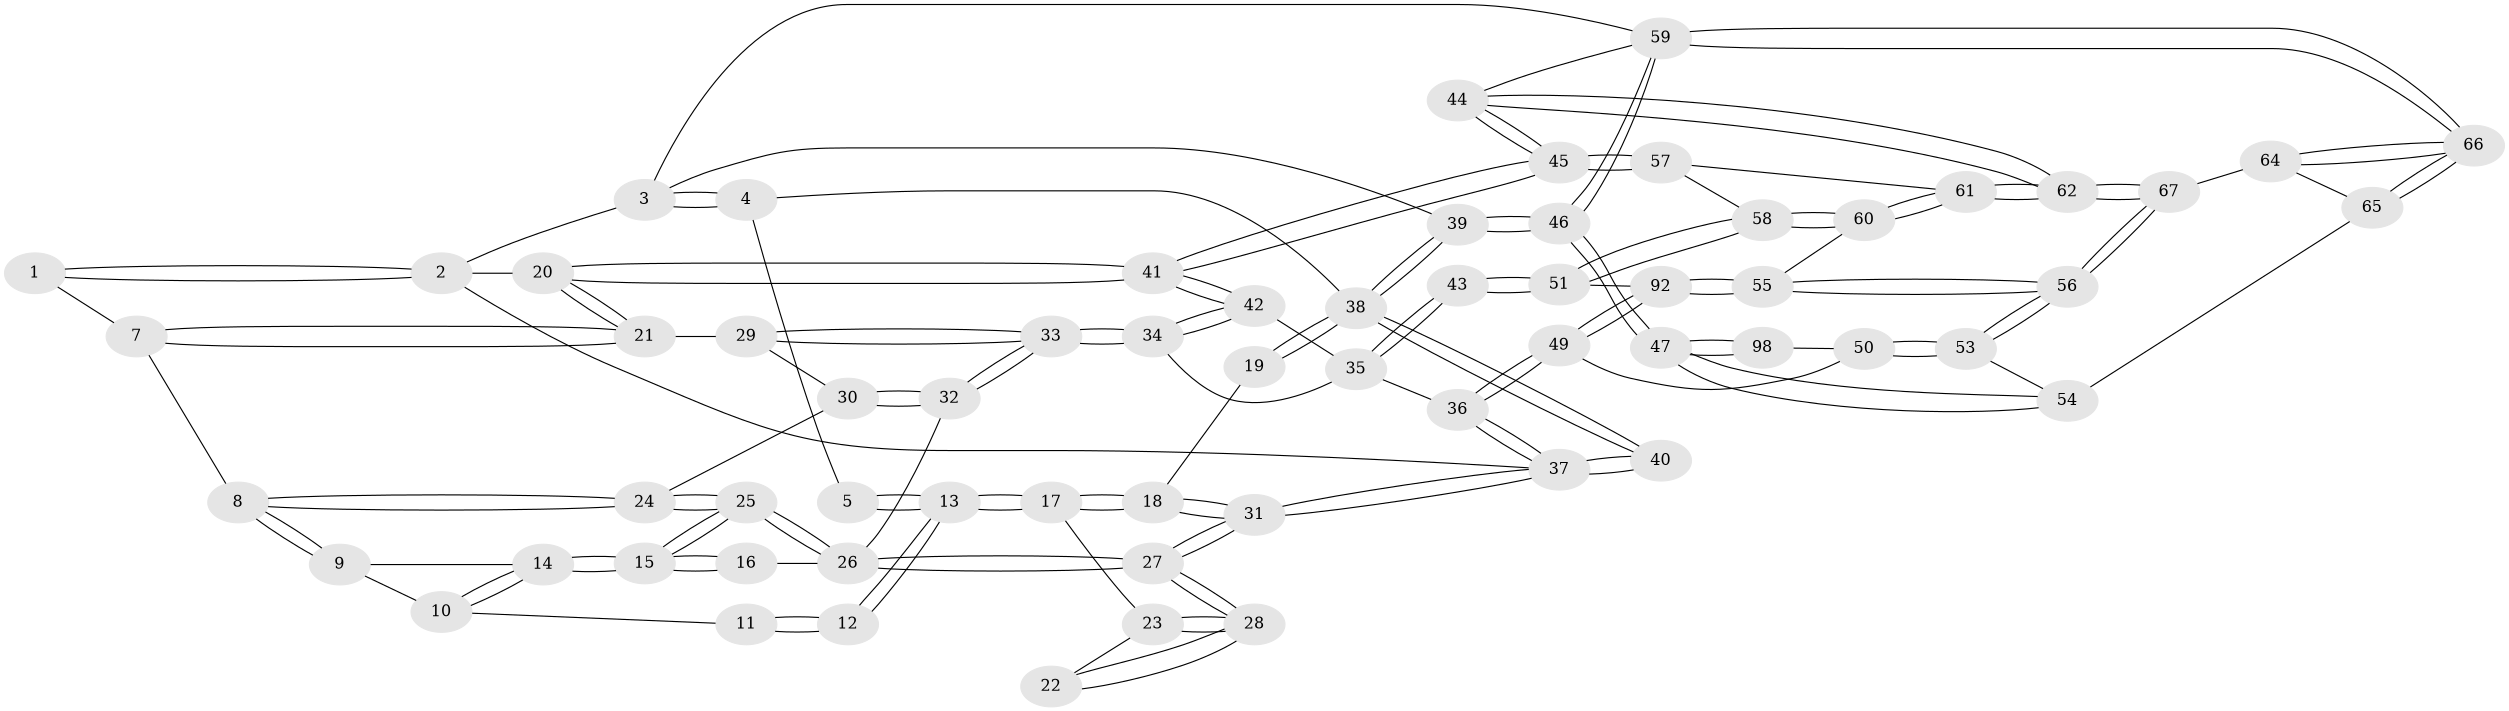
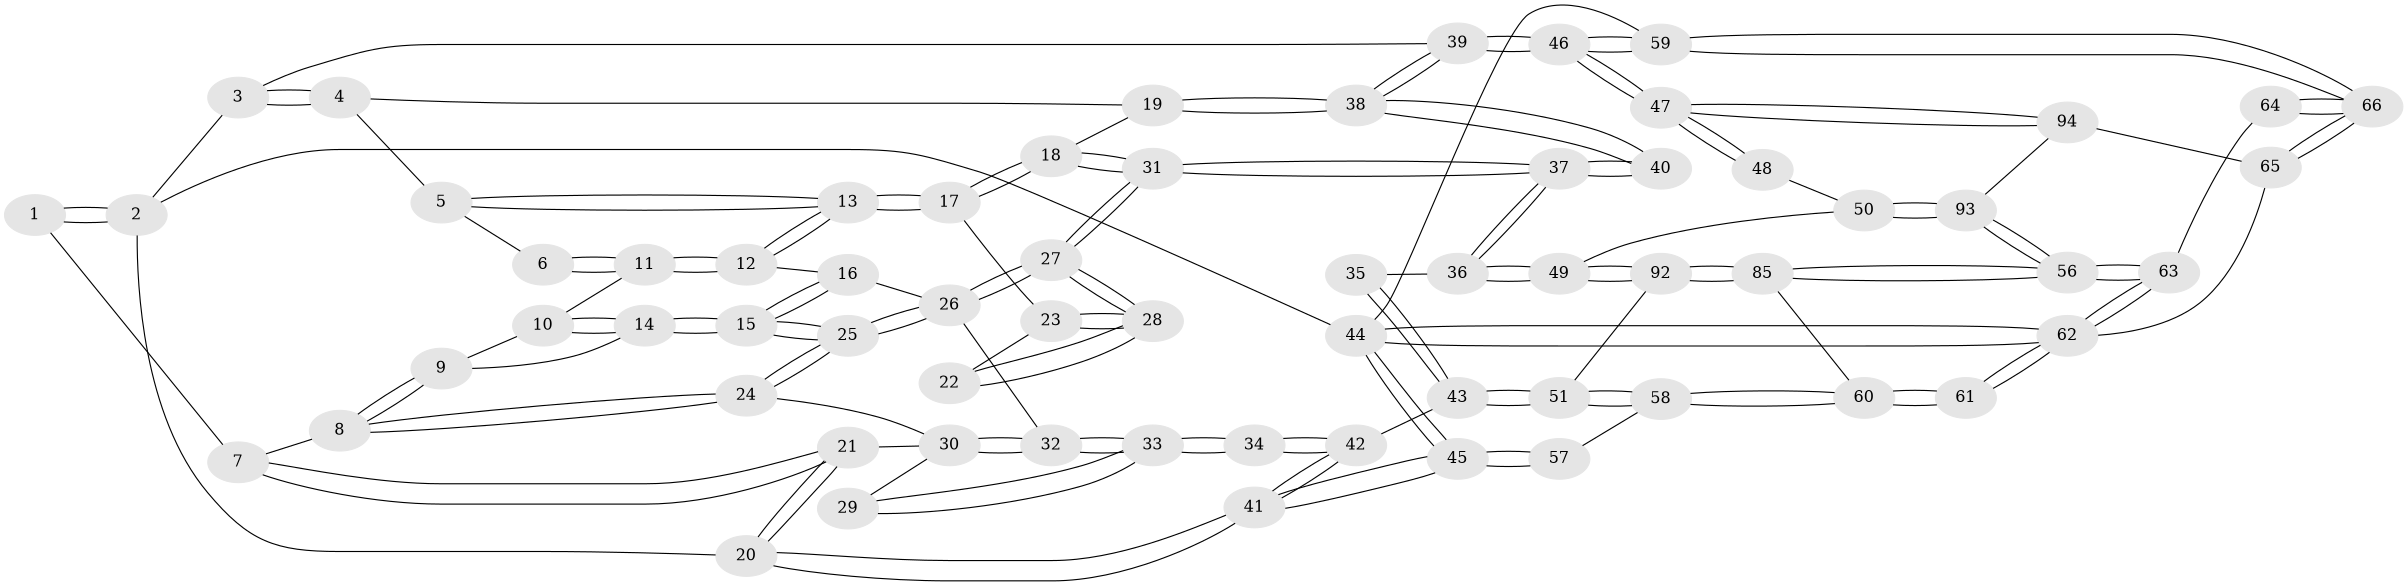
edge "59" -- "3": removed
edge "57" -- "61": removed
edge "64" -- "65": now "62" -- "65"
edge "4" -- "38": now "4" -- "19"
node "67": label "67" -> "63"
node "6": added
edge "12" -- "16": added
node "55": label "55" -> "85"
edge "42" -- "35": now "42" -- "43"
edge "21" -- "29": now "21" -- "30"
node "98": label "98" -> "48"
node "53": label "53" -> "93"
node "54": label "54" -> "94"
edge "34" -- "35": removed
edge "2" -- "37": now "2" -- "44"
